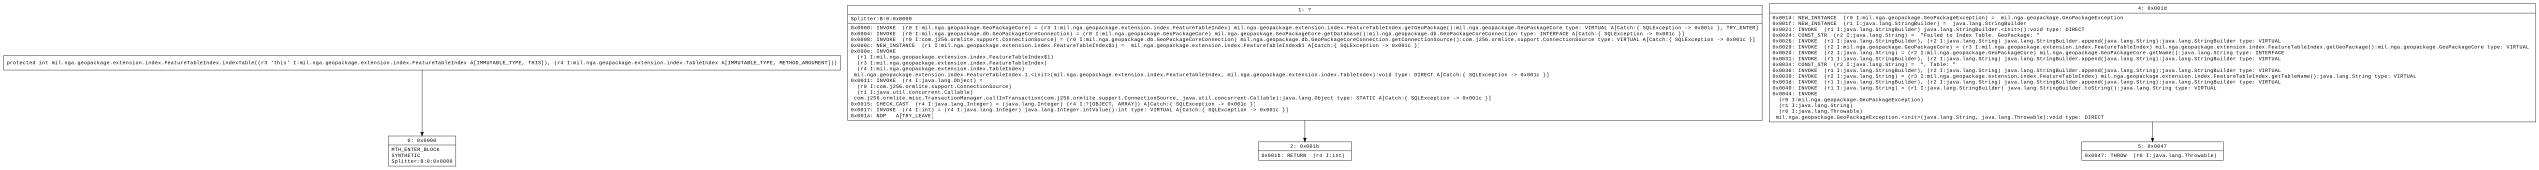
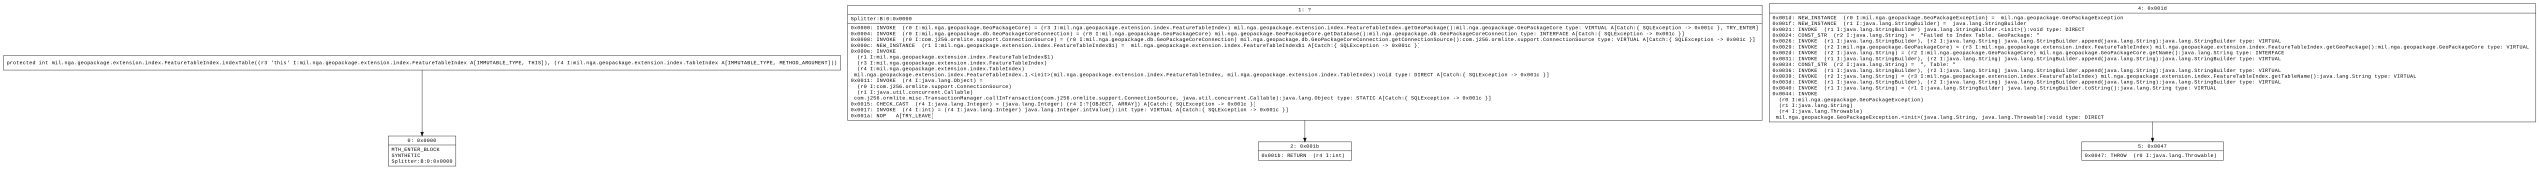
node "4: 0x001d": text "(r0 I:java.lang.Throwable)" -> "(r4 I:java.lang.Throwable)"
